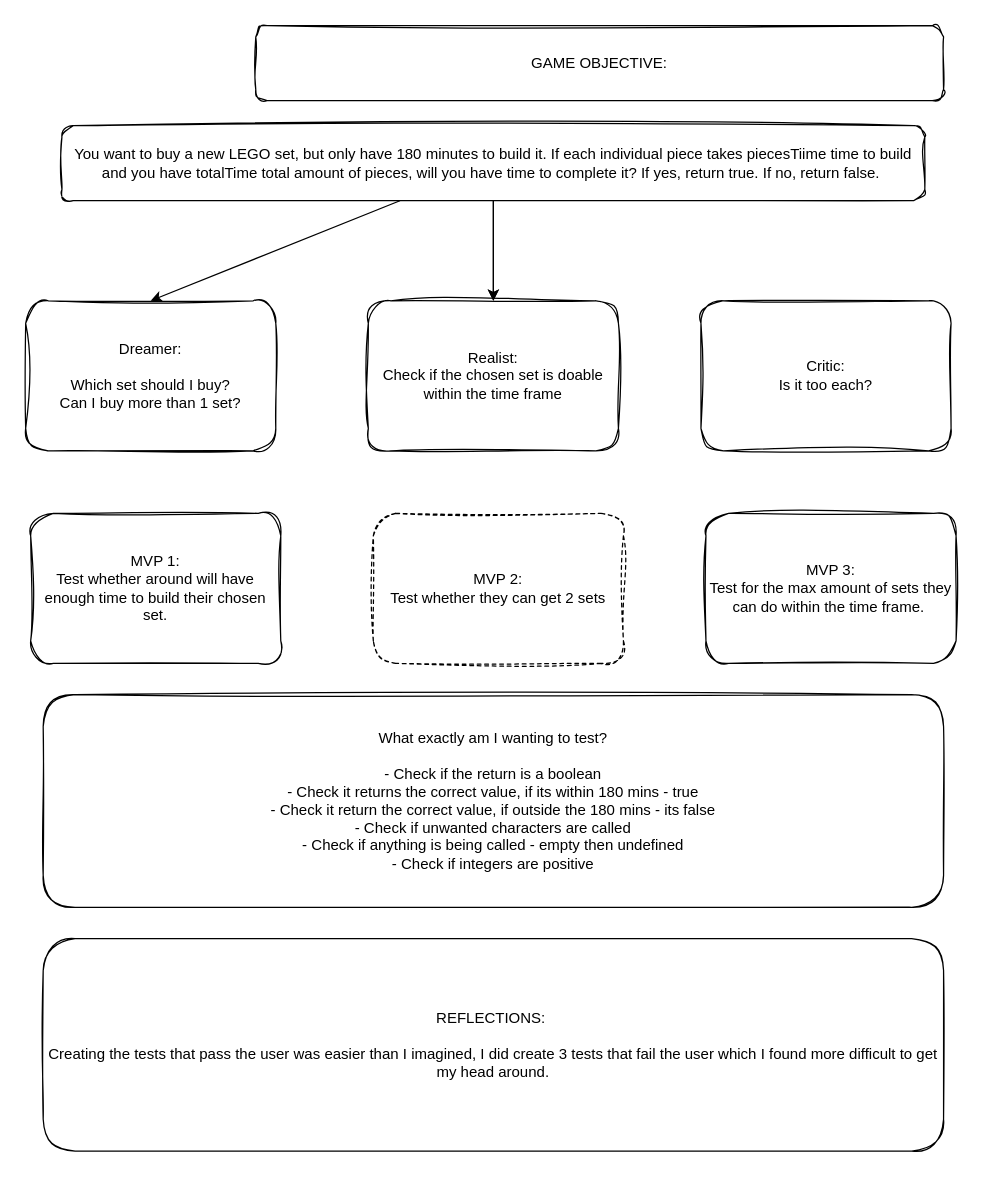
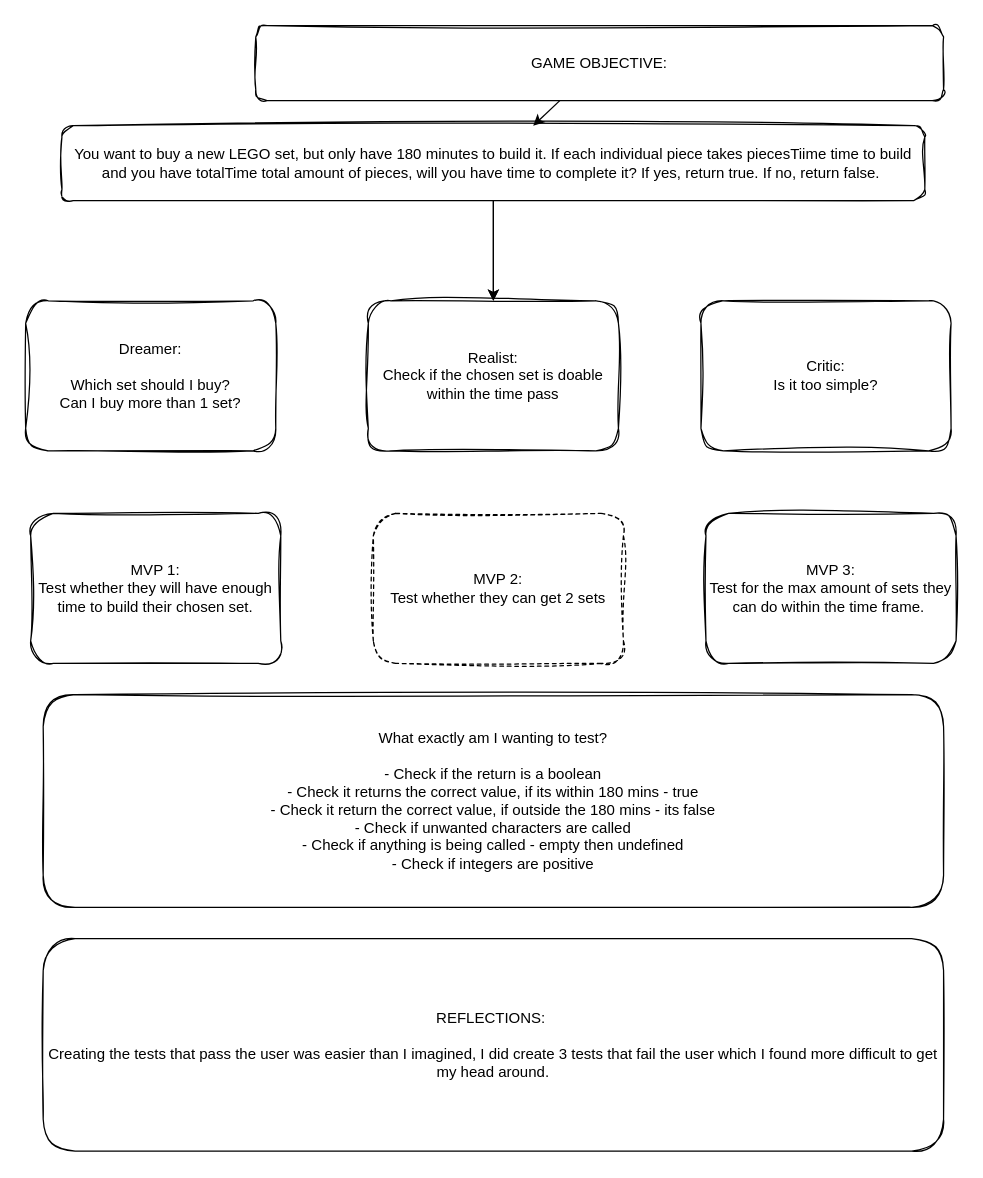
edge "GAME OBJECTIVE:" -> "You want to buy a new LEGO set, but only have 180 minutes to build it. If each individual piece takes piecesTiime time to build and you have totalTime total amount of pieces, will you have time to complete it? If yes, return true. If no, return false.": added
edge "You want to buy a new LEGO set, but only have 180 minutes to build it. If each individual piece takes piecesTiime time to build and you have totalTime total amount of pieces, will you have time to complete it? If yes, return true. If no, return false." -> "Dreamer: Which set should I buy? Can I buy more than 1 set?": removed
node "Realist: Check if the chosen set is doable within the time frame": label "Realist: Check if the chosen set is doable within the time frame" -> "Realist: Check if the chosen set is doable within the time pass"
node "Critic: Is it too each?": label "Critic: Is it too each?" -> "Critic: Is it too simple?"
node "MVP 1: Test whether around will have enough time to build their chosen set.": label "MVP 1: Test whether around will have enough time to build their chosen set." -> "MVP 1: Test whether they will have enough time to build their chosen set."
